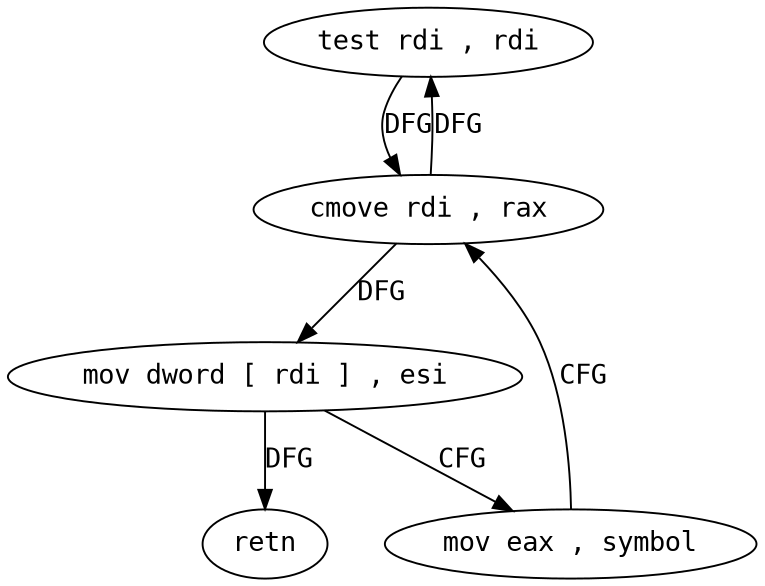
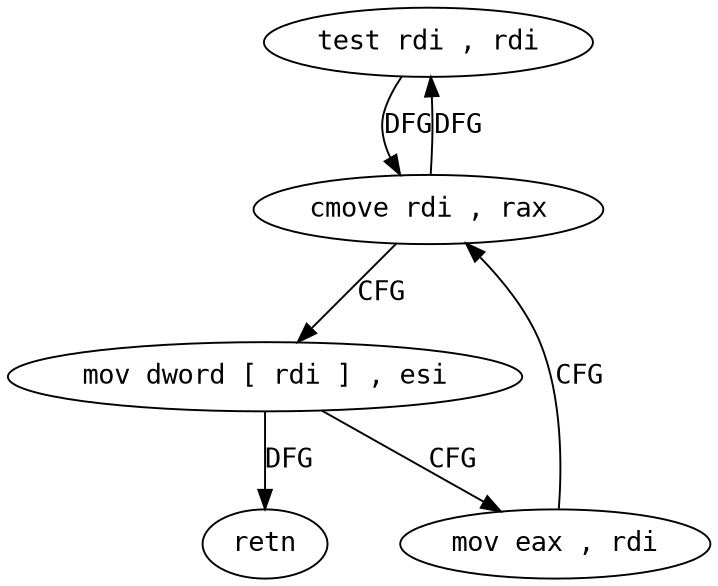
edge "cmove rdi , rax" -> "mov dword [ rdi ] , esi": label "DFG" -> "CFG"
node "mov eax , symbol": label "mov eax , symbol" -> "mov eax , rdi"
